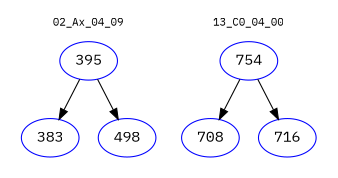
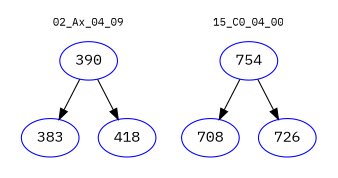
cluster "13_C0_04_00": label "13_C0_04_00" -> "15_C0_04_00"
node "395": label "395" -> "390"
node "498": label "498" -> "418"
node "716": label "716" -> "726"
